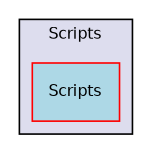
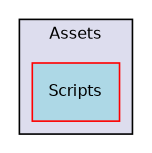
cluster "Scripts": label "Scripts" -> "Assets"
